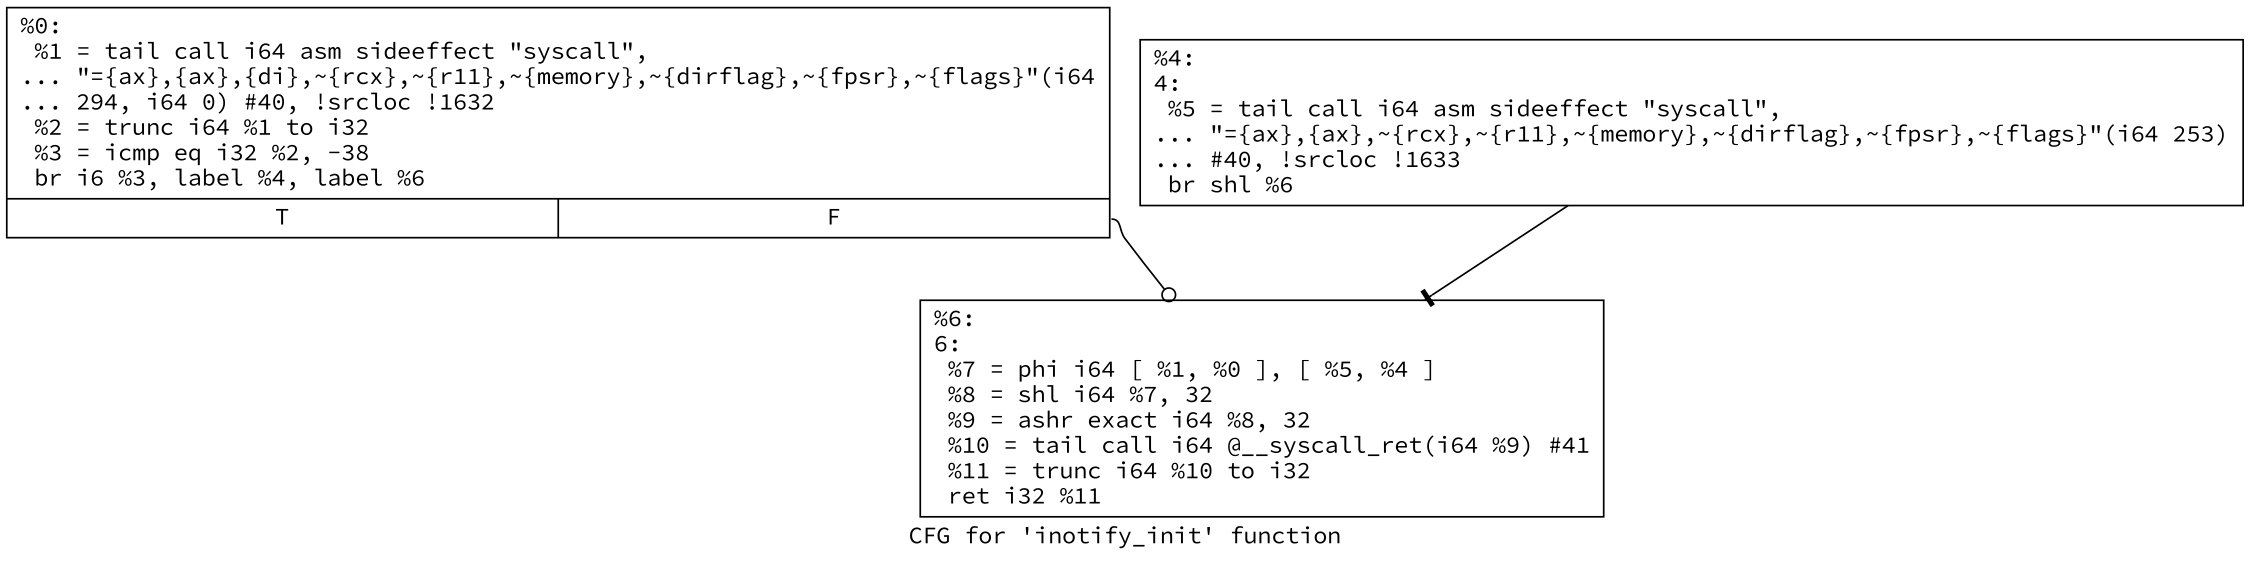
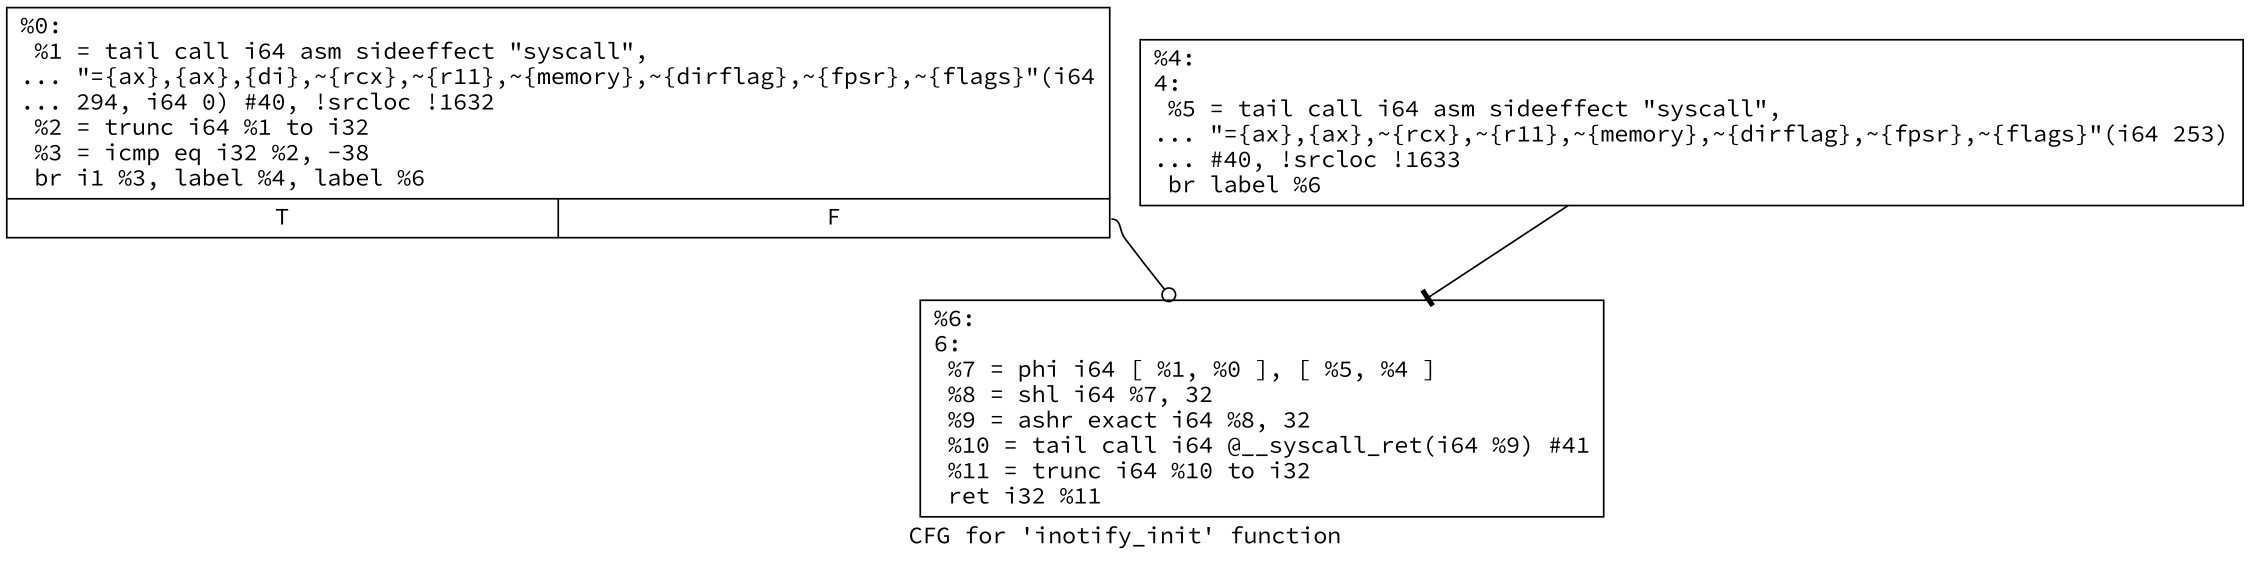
node "%0:": text "br i6 %3, label %4, label %6" -> "br i1 %3, label %4, label %6"
node "%4:": text "br shl %6" -> "br label %6"
